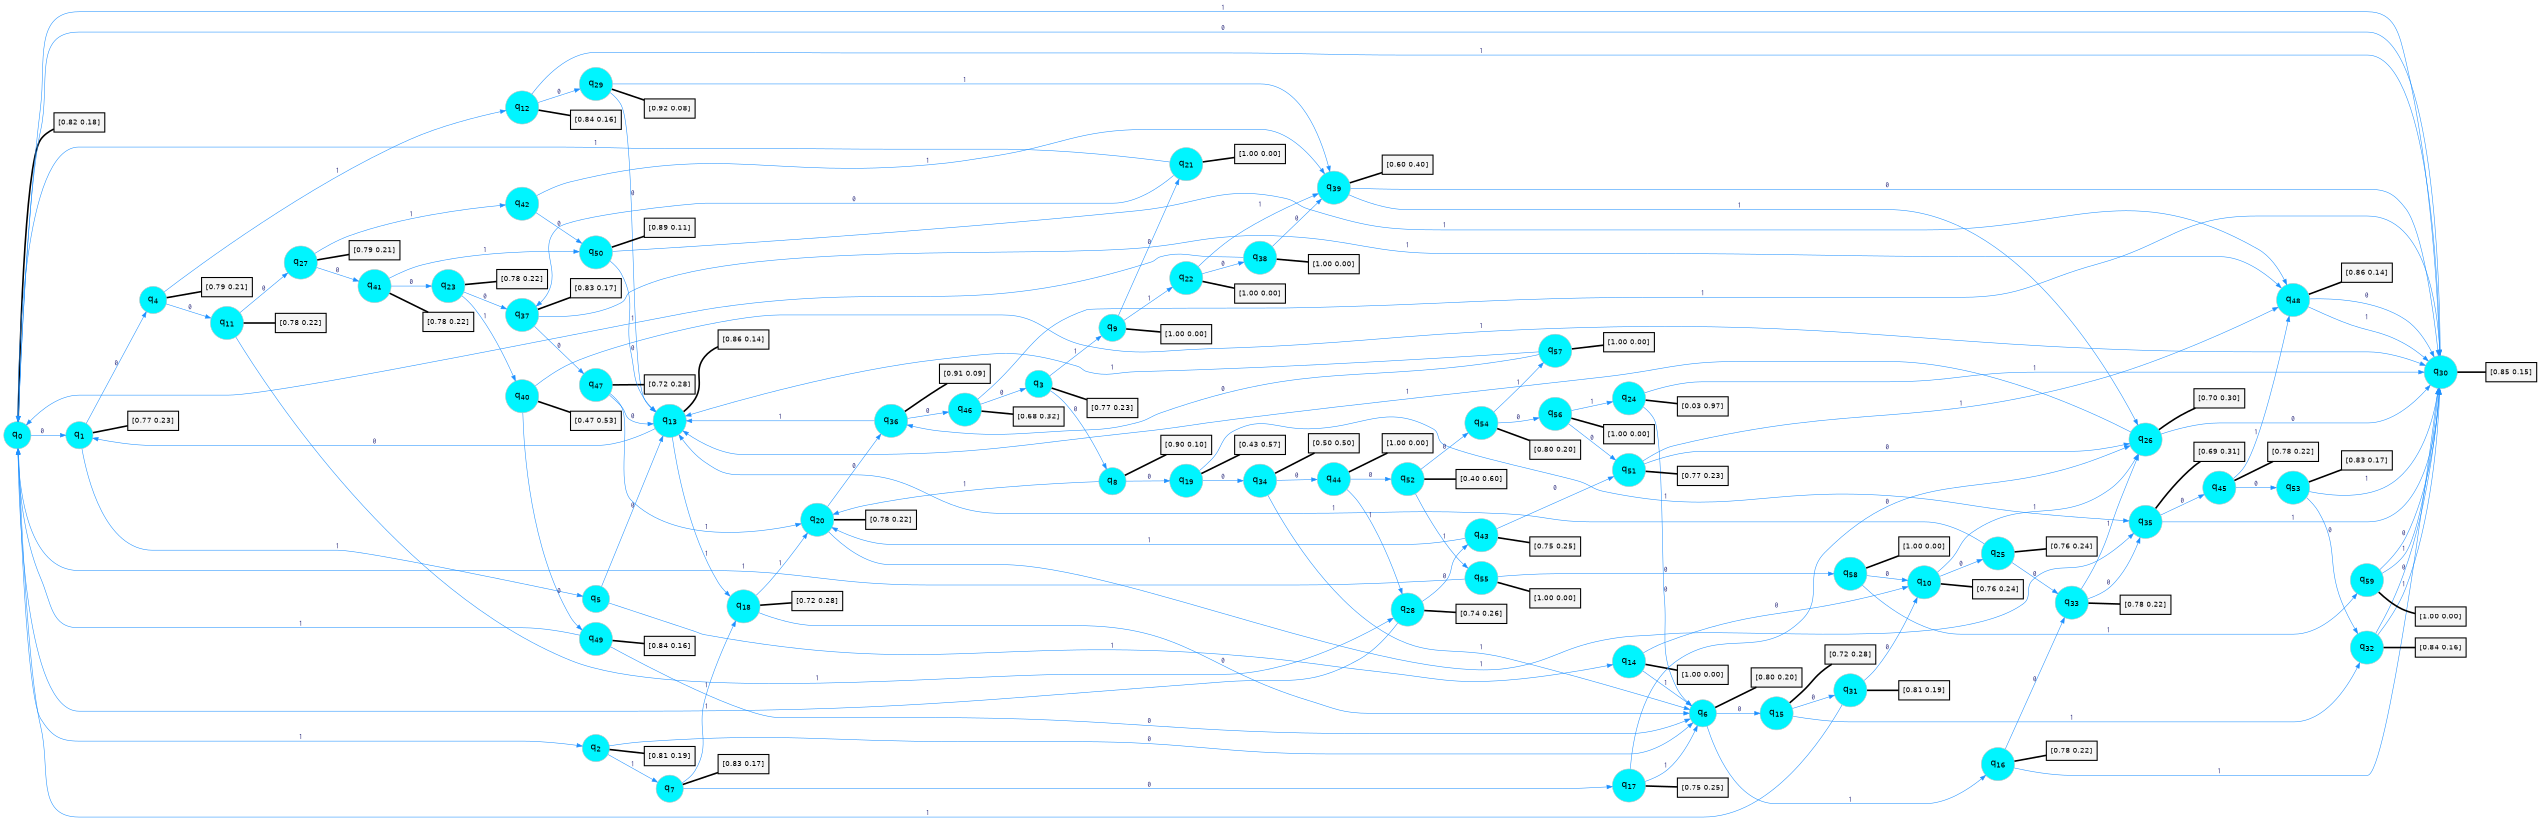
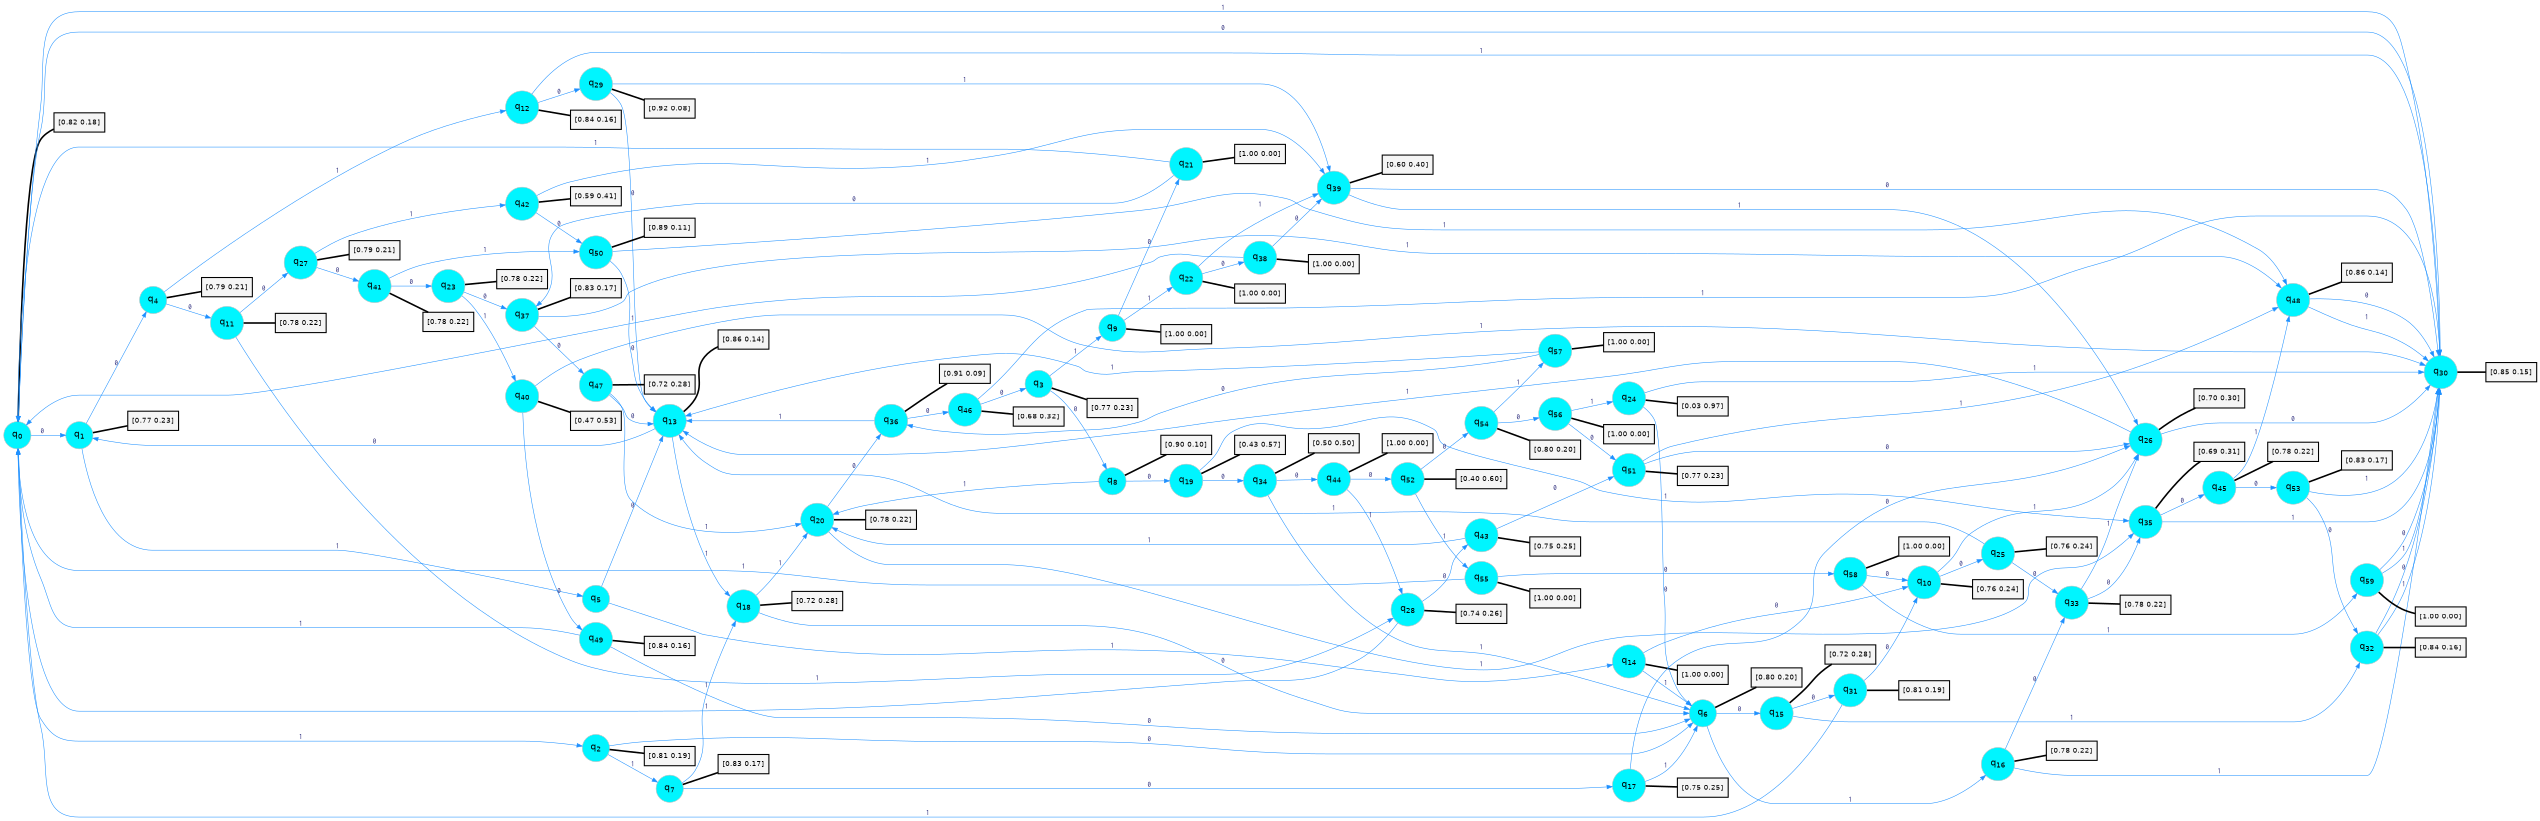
node "[0.59 0.41]": added
